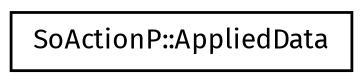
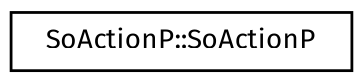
node "SoActionP::AppliedData": label "SoActionP::AppliedData" -> "SoActionP::SoActionP"
